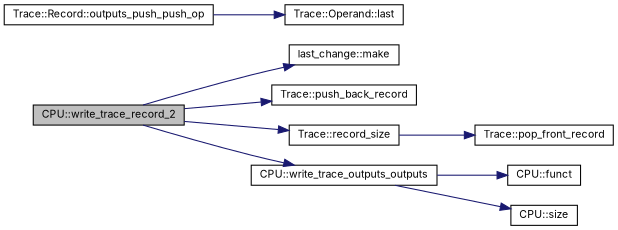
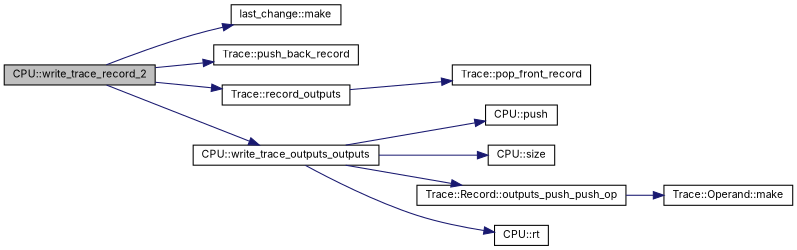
node "Trace::Operand::last": label "Trace::Operand::last" -> "Trace::Operand::make"
node "Trace::record_size": label "Trace::record_size" -> "Trace::record_outputs"
edge "CPU::write_trace_outputs_outputs" -> "Trace::Record::outputs_push_push_op": added
node "CPU::funct": label "CPU::funct" -> "CPU::push"
node "CPU::rt": added
